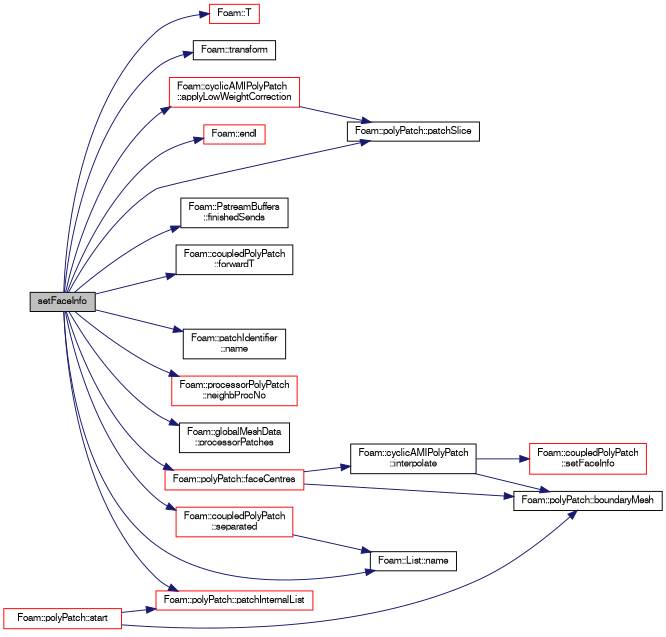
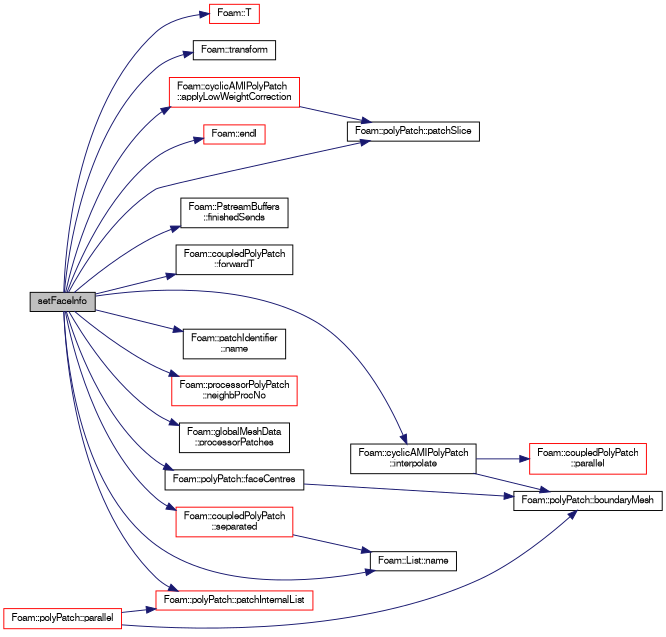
node "Foam::coupledPolyPatch ::setFaceInfo": label "Foam::coupledPolyPatch ::setFaceInfo" -> "Foam::coupledPolyPatch ::parallel"
edge "Foam::polyPatch::faceCentres" -> "Foam::cyclicAMIPolyPatch ::interpolate": now "setFaceInfo" -> "Foam::cyclicAMIPolyPatch ::interpolate"
node "Foam::polyPatch::faceCentres": color red -> black
node "Foam::polyPatch::start": label "Foam::polyPatch::start" -> "Foam::polyPatch::parallel"
